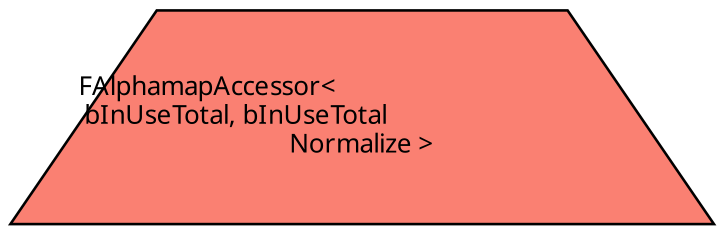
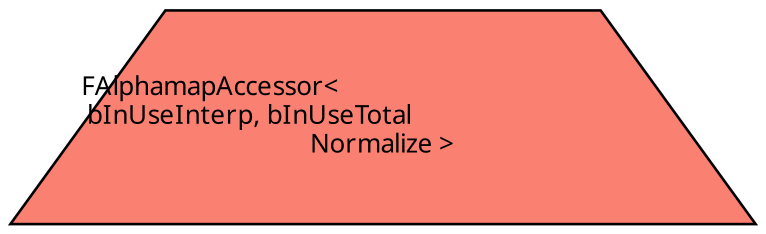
node "FAlphamapAccessor< bInUseTotal, bInUseTotal Normalize >": label "FAlphamapAccessor< bInUseTotal, bInUseTotal Normalize >" -> "FAlphamapAccessor< bInUseInterp, bInUseTotal Normalize >"
